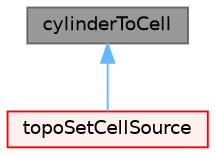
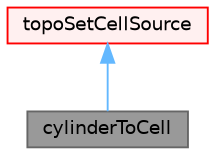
edge "topoSetCellSource" -> "cylinderToCell": reversed
